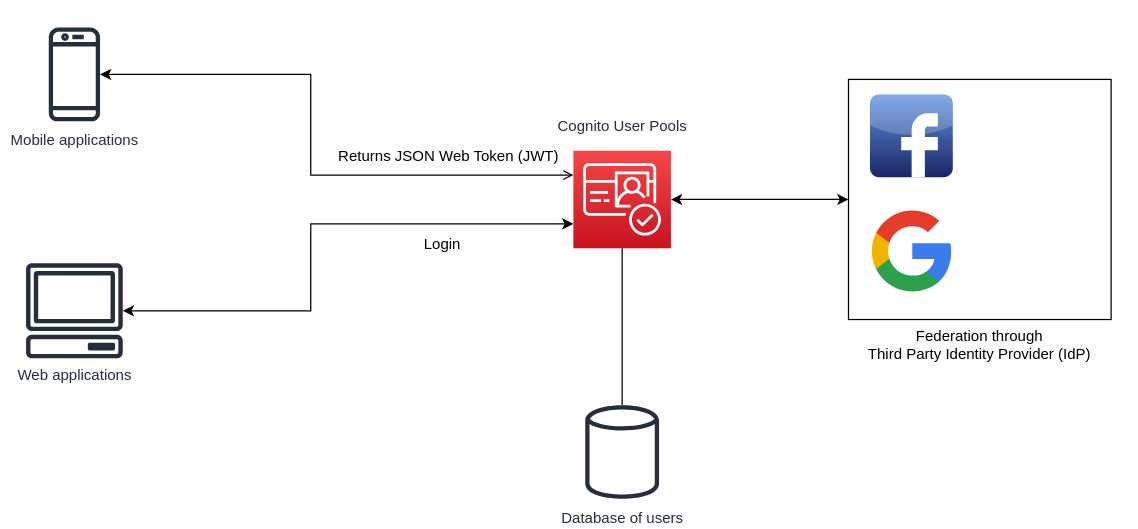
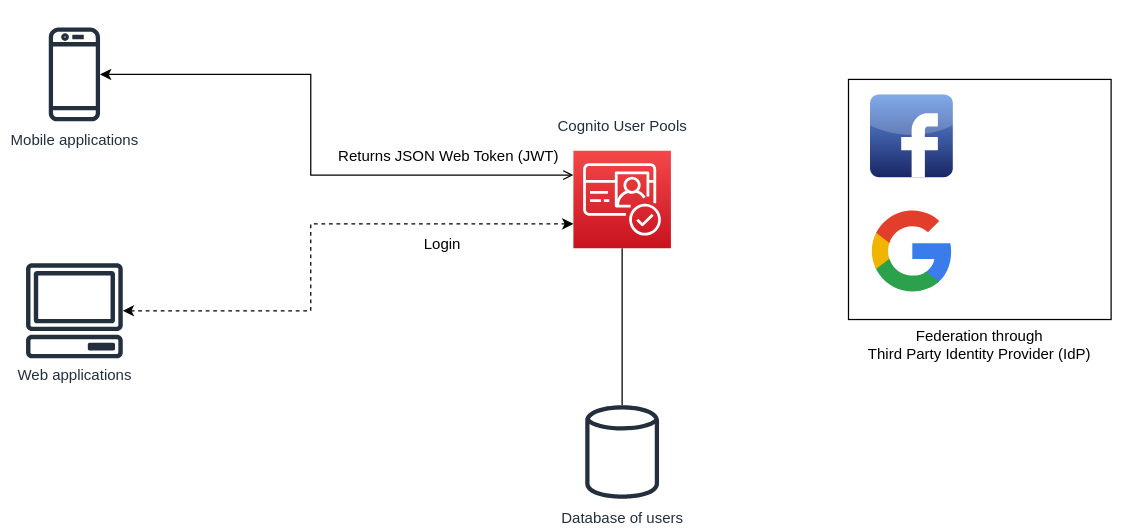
edge "Cognito User Pools" -- "Federation through Third Party Identity Provider (IdP)": removed
edge "Cognito User Pools" -- "Web applications": style solid -> dashed
